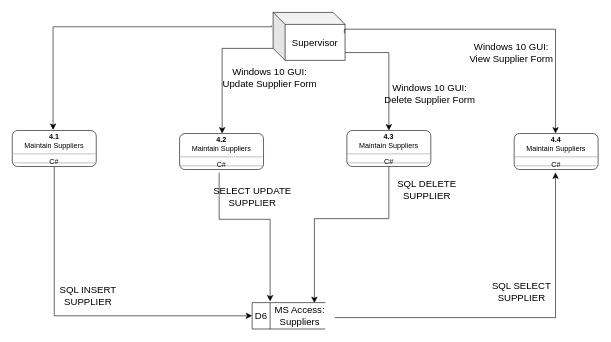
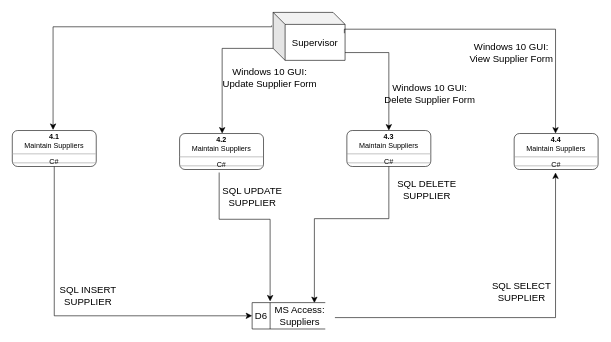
node "SELECT UPDATE SUPPLIER": label "SELECT UPDATE SUPPLIER" -> "SQL UPDATE SUPPLIER"
